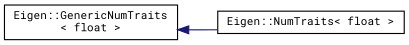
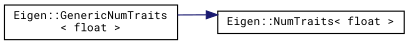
edge "Eigen::NumTraits< float >" -> "Eigen::GenericNumTraits < float >": reversed
